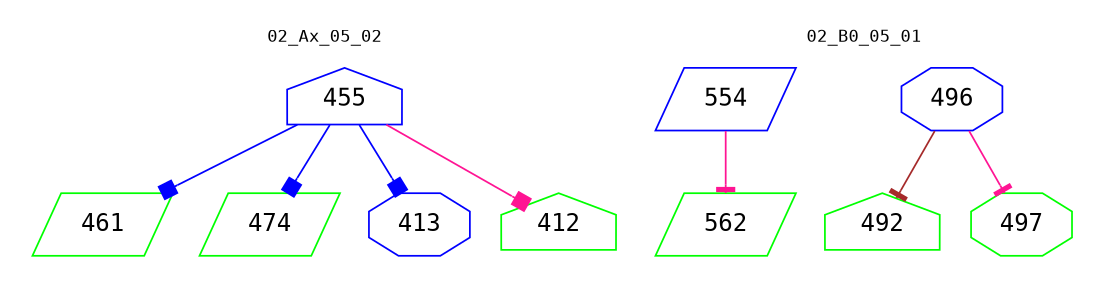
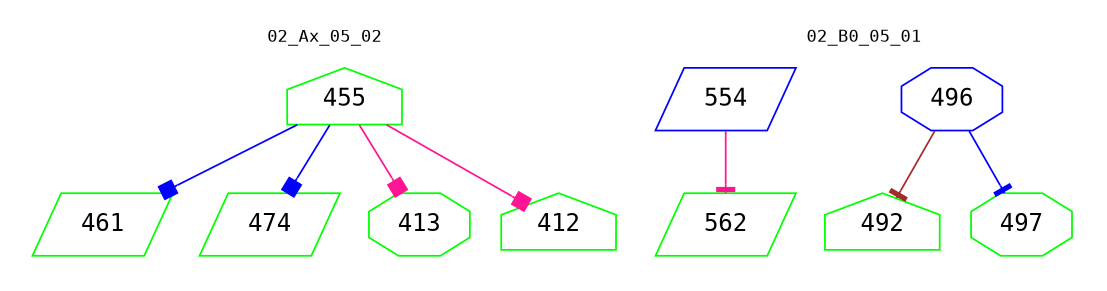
node "455": color blue -> green
edge "455" -> "413": color blue -> deeppink
edge "496" -> "497": color deeppink -> blue
node "413": color blue -> green
